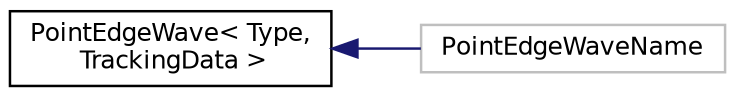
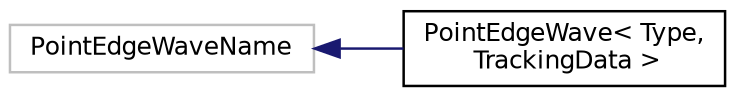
edge "PointEdgeWaveName" -> "PointEdgeWave< Type, TrackingData >": reversed
